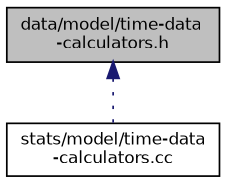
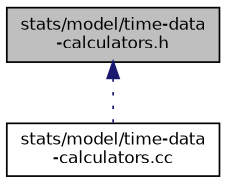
node "data/model/time-data -calculators.h": label "data/model/time-data -calculators.h" -> "stats/model/time-data -calculators.h"
